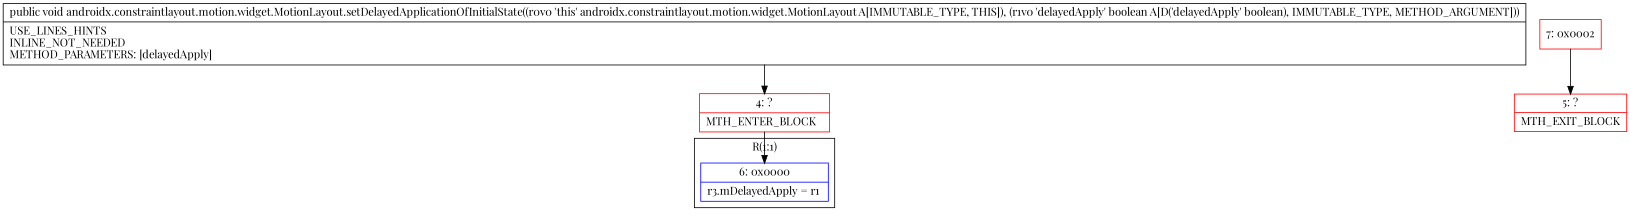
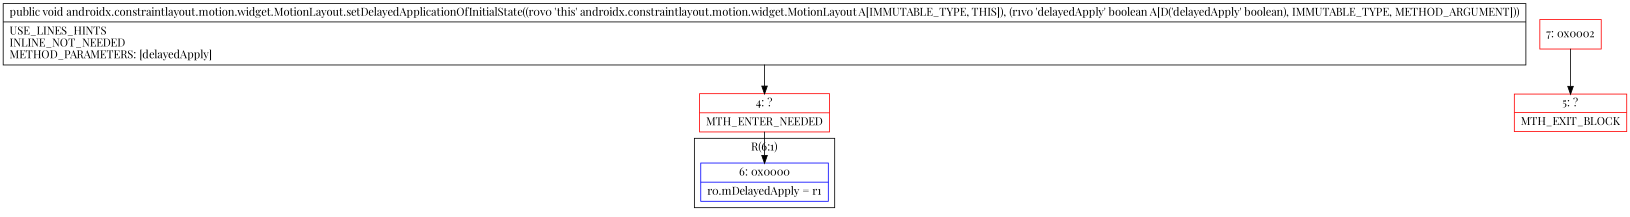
node "4: ?": text "MTH_ENTER_BLOCK" -> "MTH_ENTER_NEEDED"
cluster "R(1:1)": label "R(1:1)" -> "R(6:1)"
node "6: 0x0000": text "r3.mDelayedApply = r1" -> "r0.mDelayedApply = r1"
